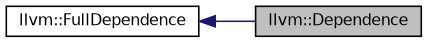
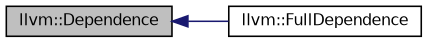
edge "llvm::Dependence" -> "llvm::FullDependence": reversed
